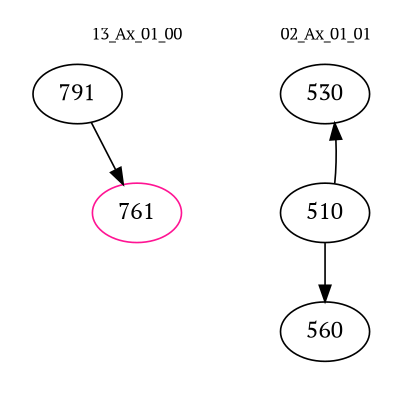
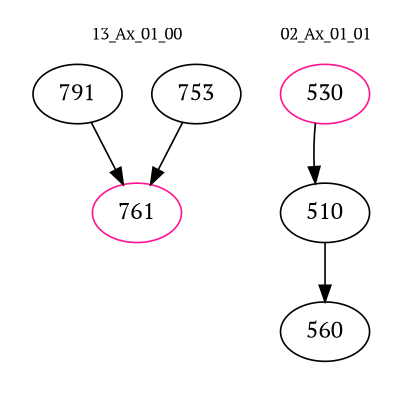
node "753": added
node "530": color black -> deeppink
edge "510" -> "530": reversed
